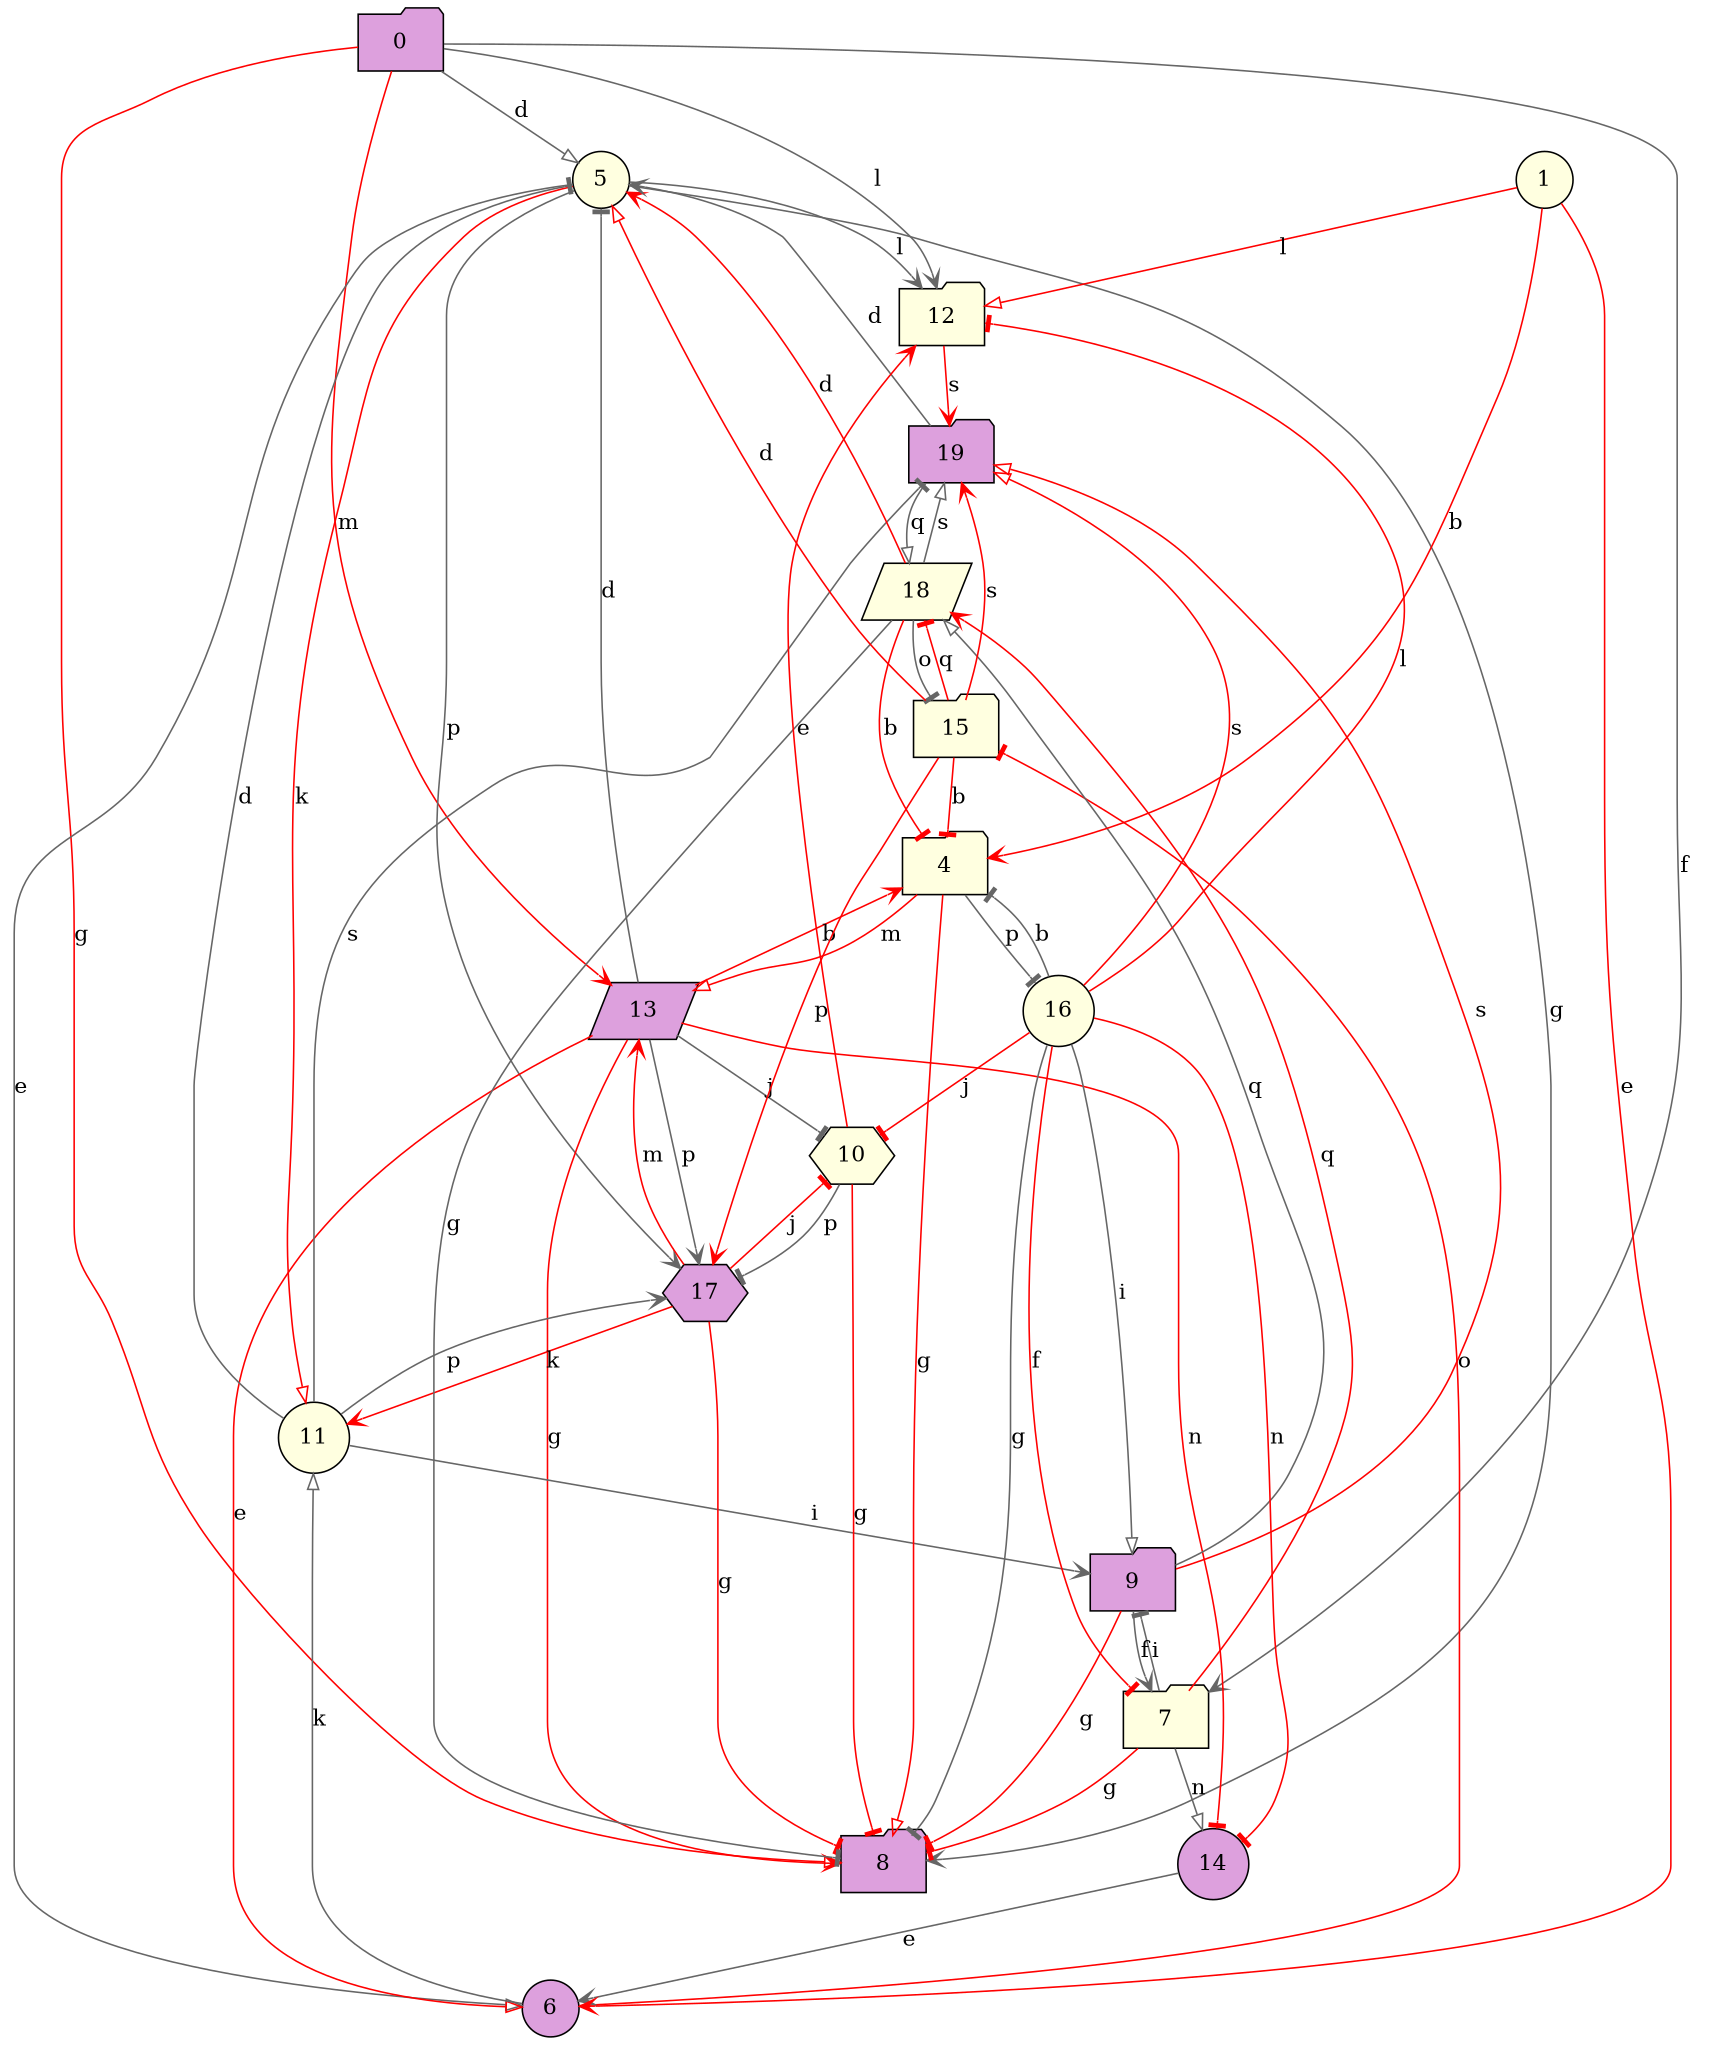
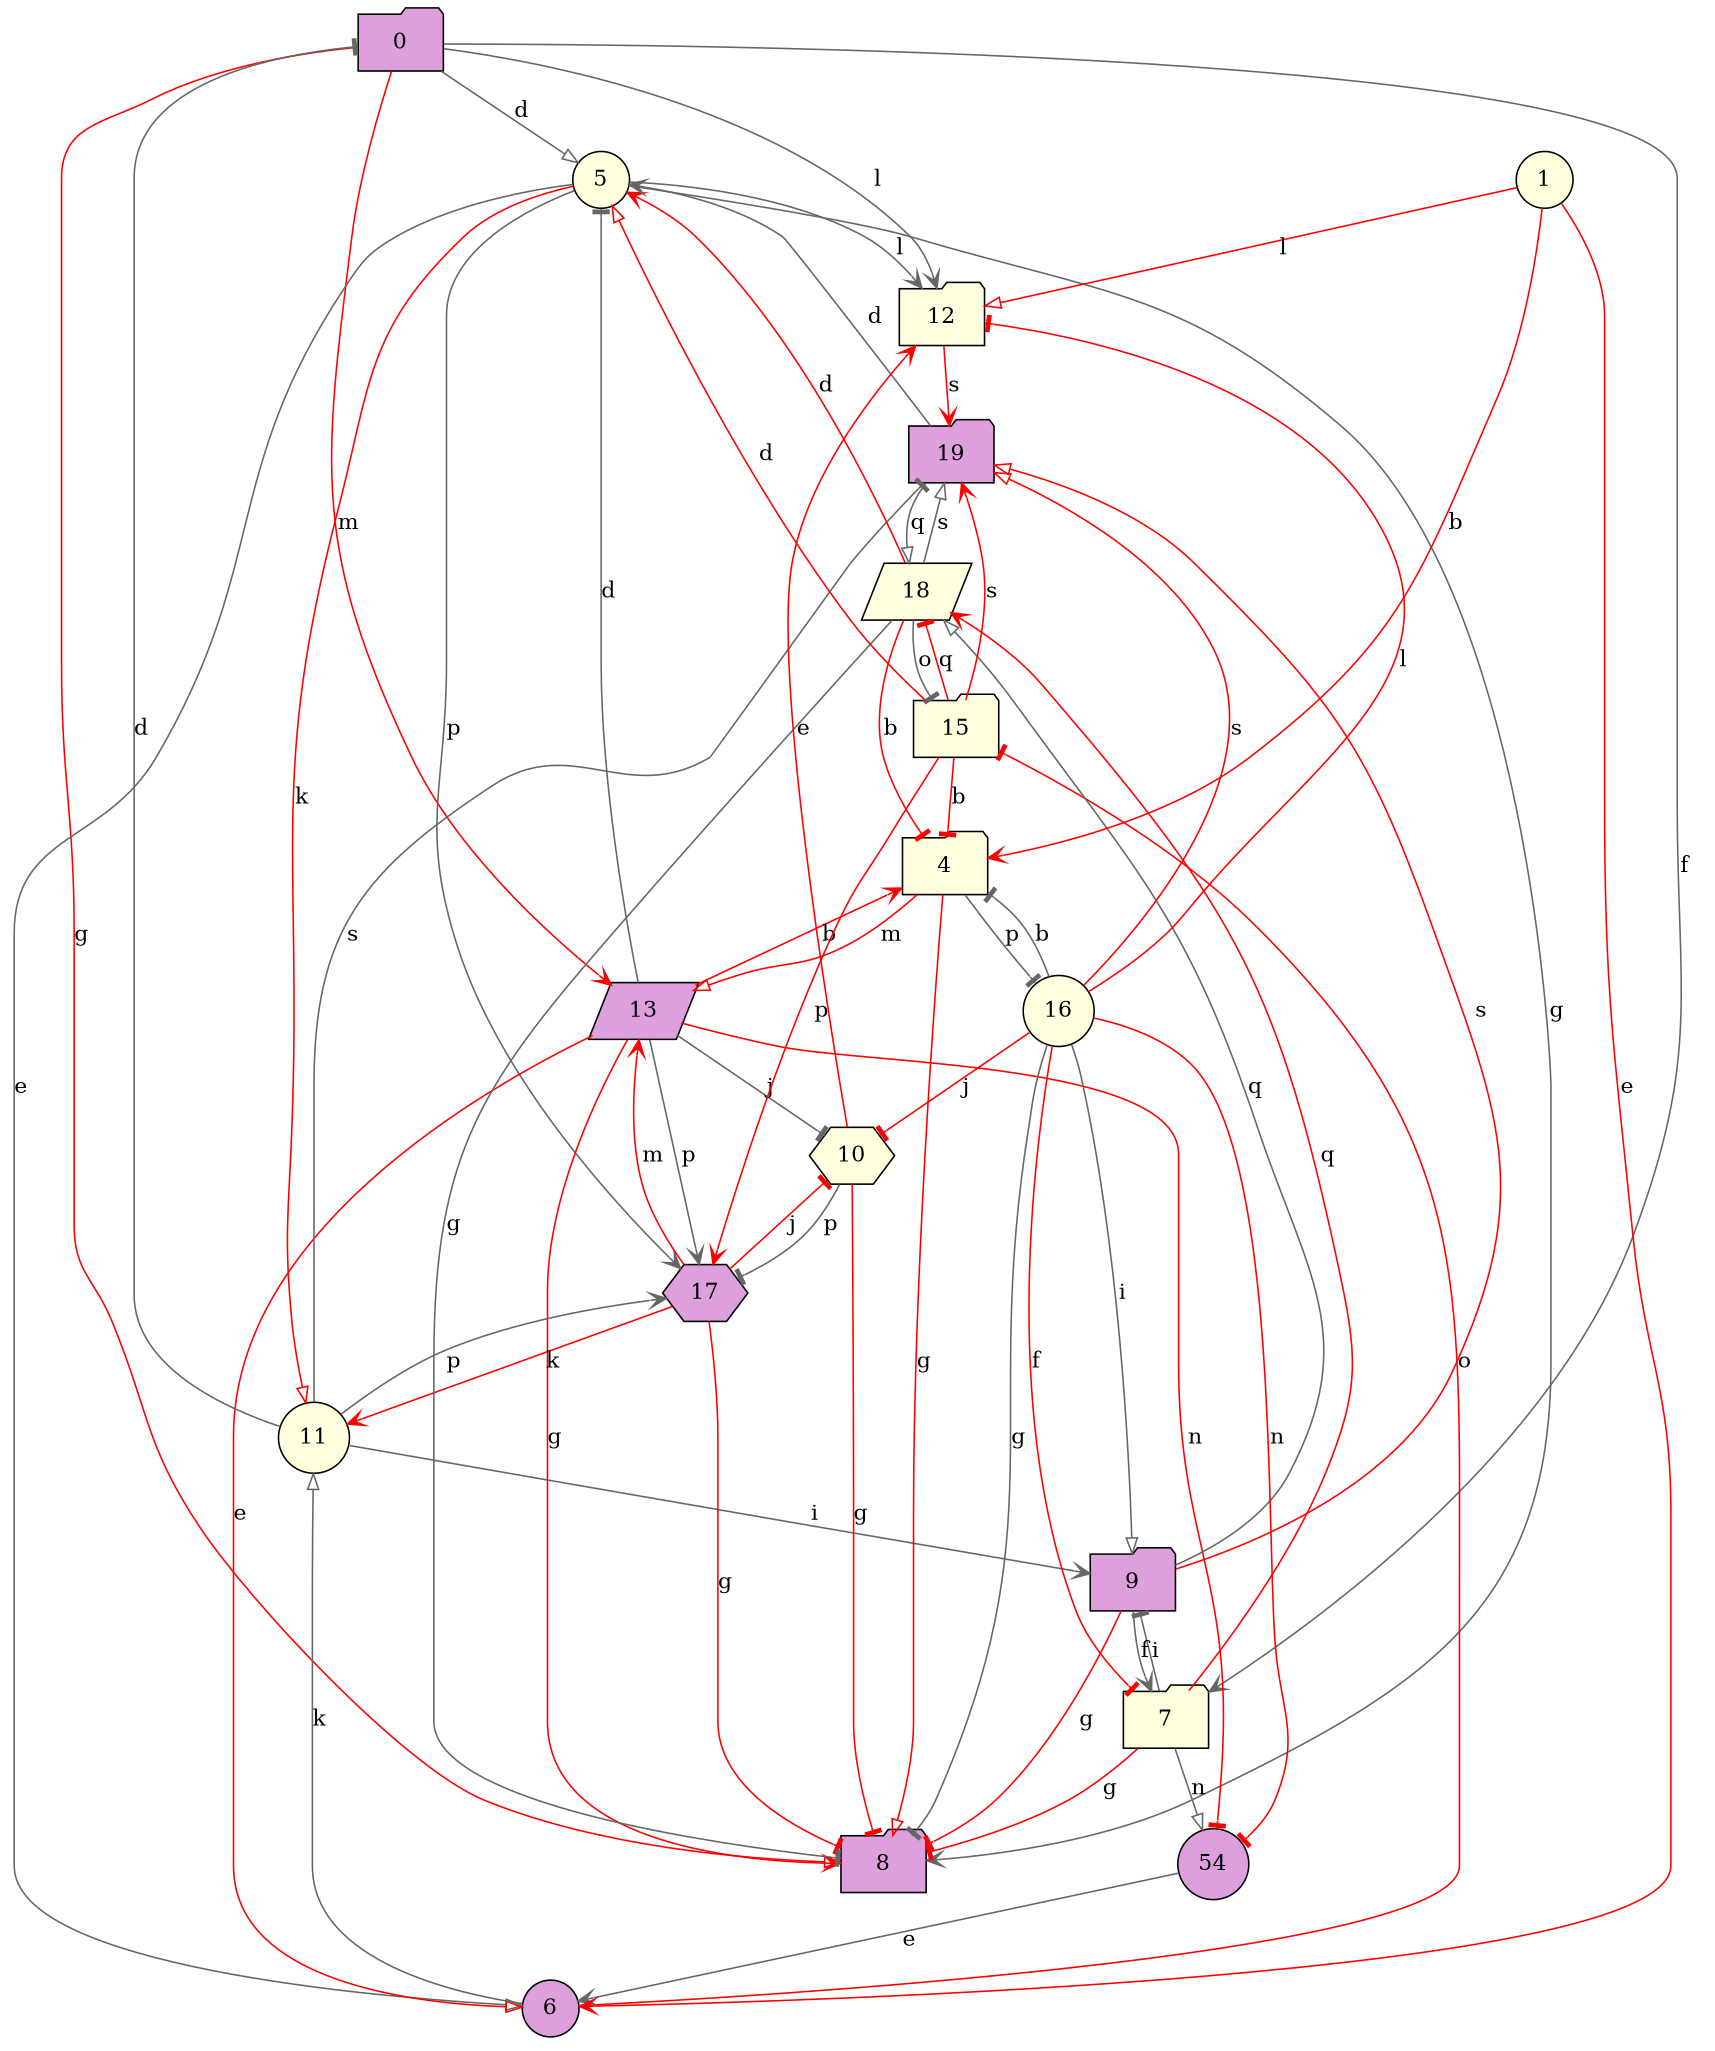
edge "11" -> "5": now "11" -> "0"
node "14": label "14" -> "54"
